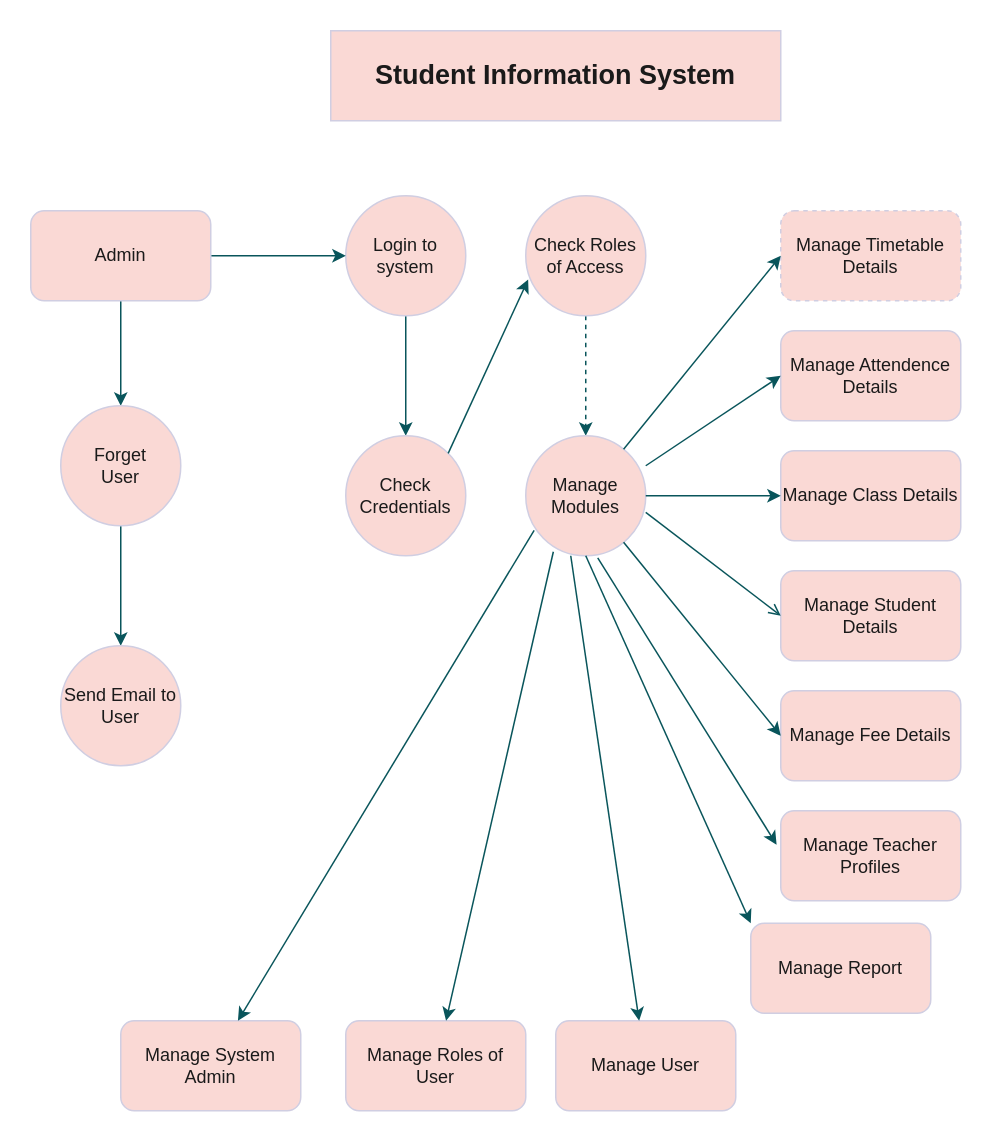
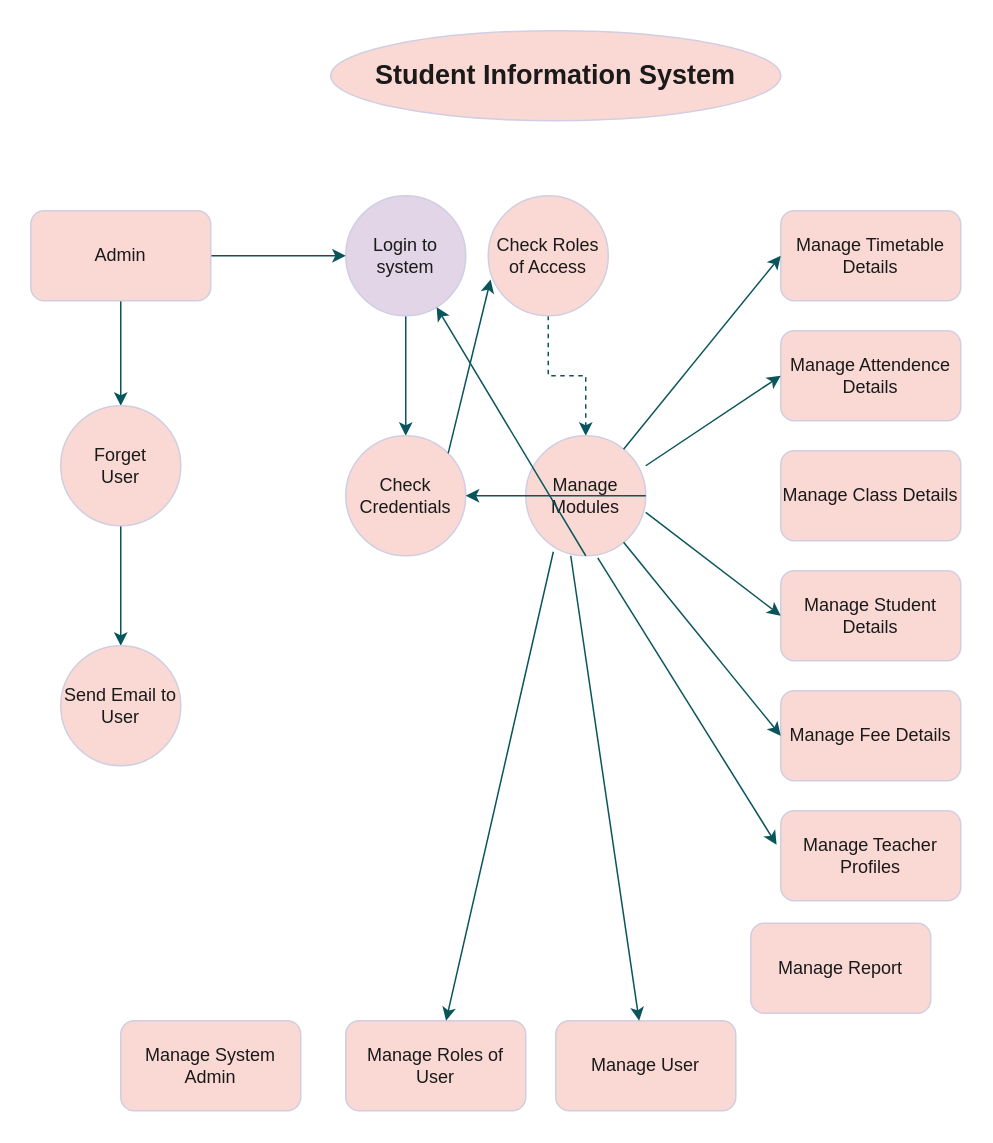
node "Student Information System": shape rectangle -> ellipse
node "Login to system": fillcolor #fad9d5 -> #e1d5e7
node "Check Roles of Access": moved (586, 256) -> (548, 256)
node "Manage Timetable Details": style dashed -> solid
edge "Manage Modules" -> "Manage Class Details": now "Manage Modules" -> "Check Credentials"
edge "Manage Modules" -> "Manage Student Details": arrowhead open -> classic
edge "Manage Modules" -> "Manage Report": now "Manage Modules" -> "Login to system"
edge "Manage Modules" -> "Manage System Admin": removed
